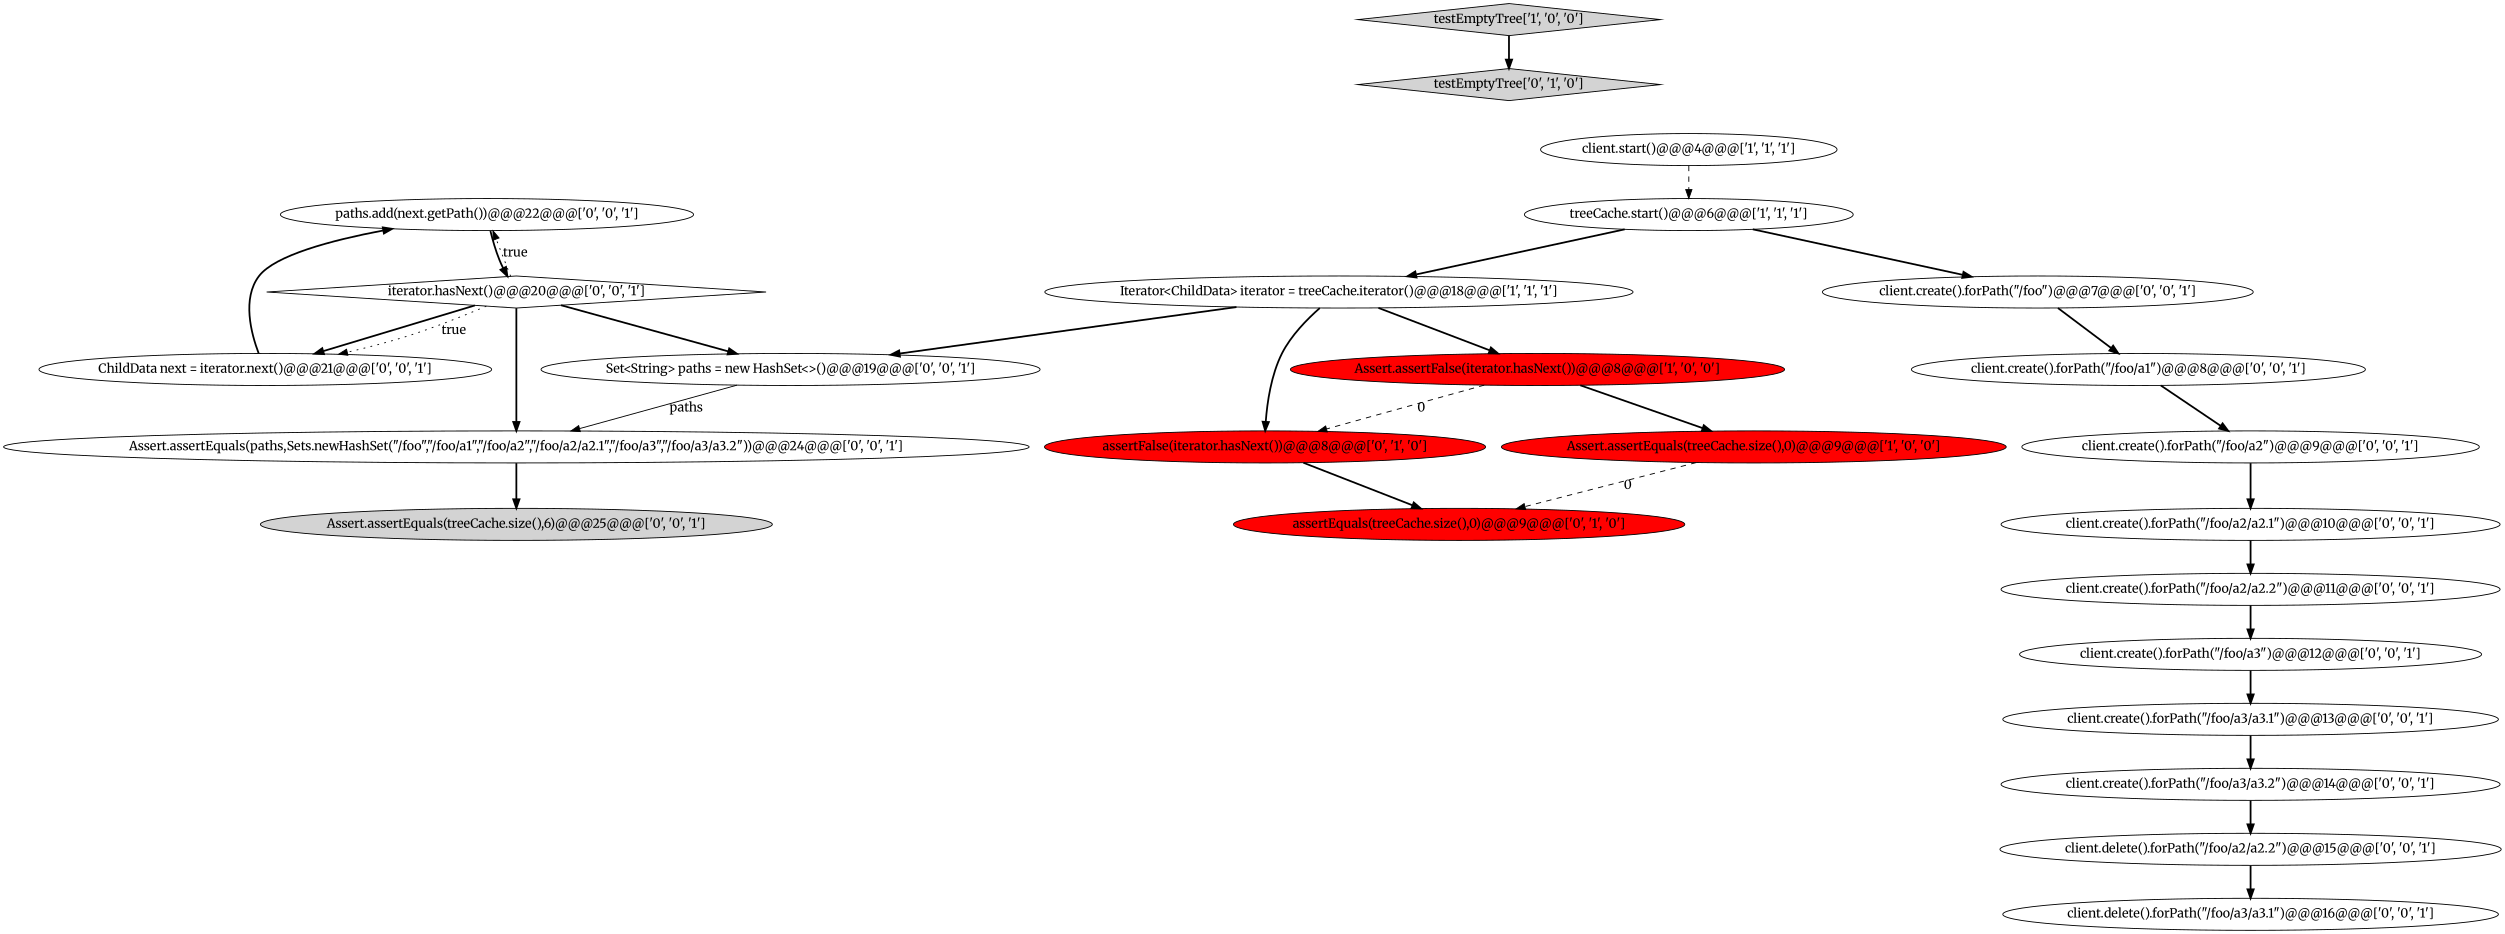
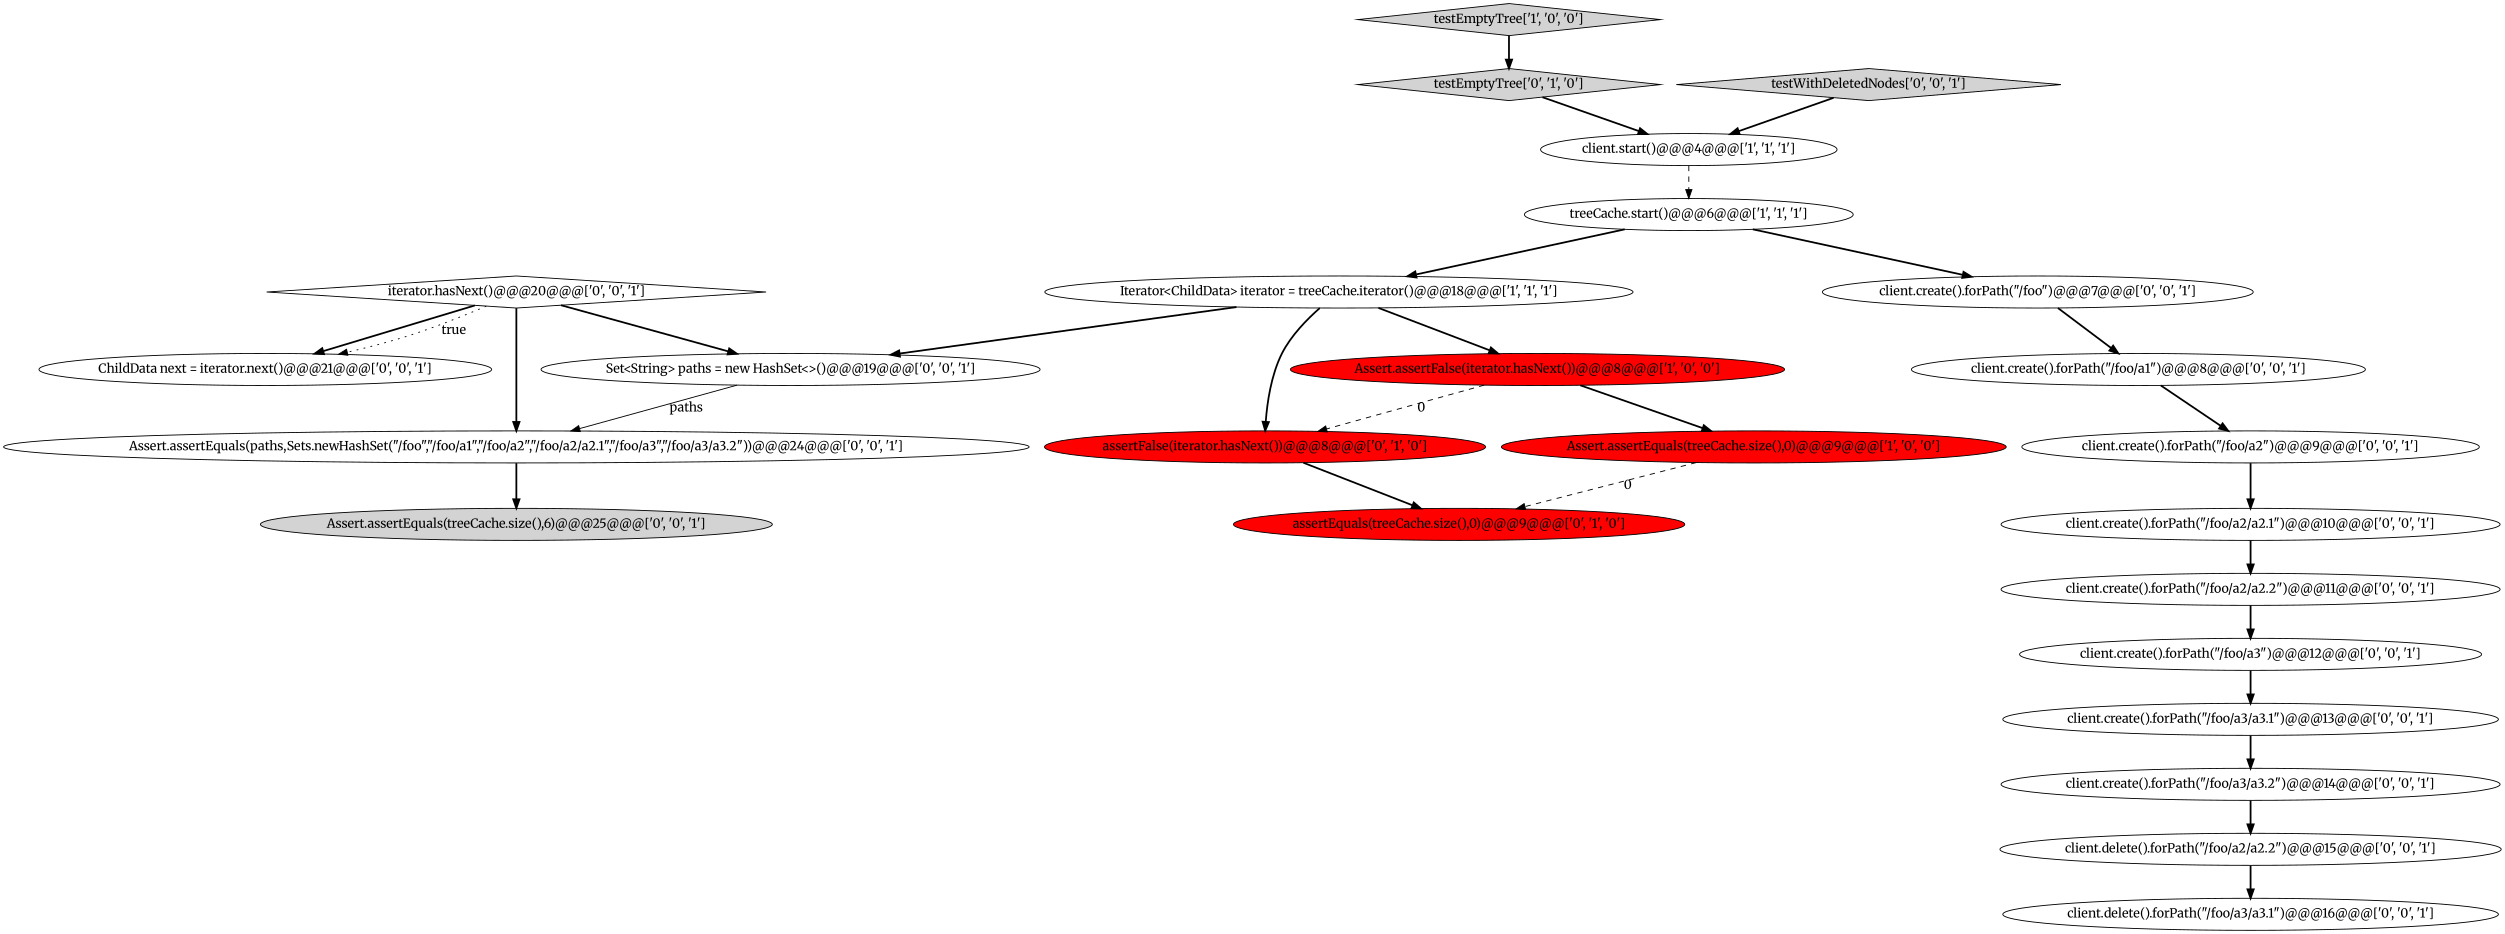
node "testWithDeletedNodes['0', '0', '1']": added
edge "testEmptyTree['0', '1', '0']" -> "client.start()@@@4@@@['1', '1', '1']": added
node "paths.add(next.getPath())@@@22@@@['0', '0', '1']": removed
